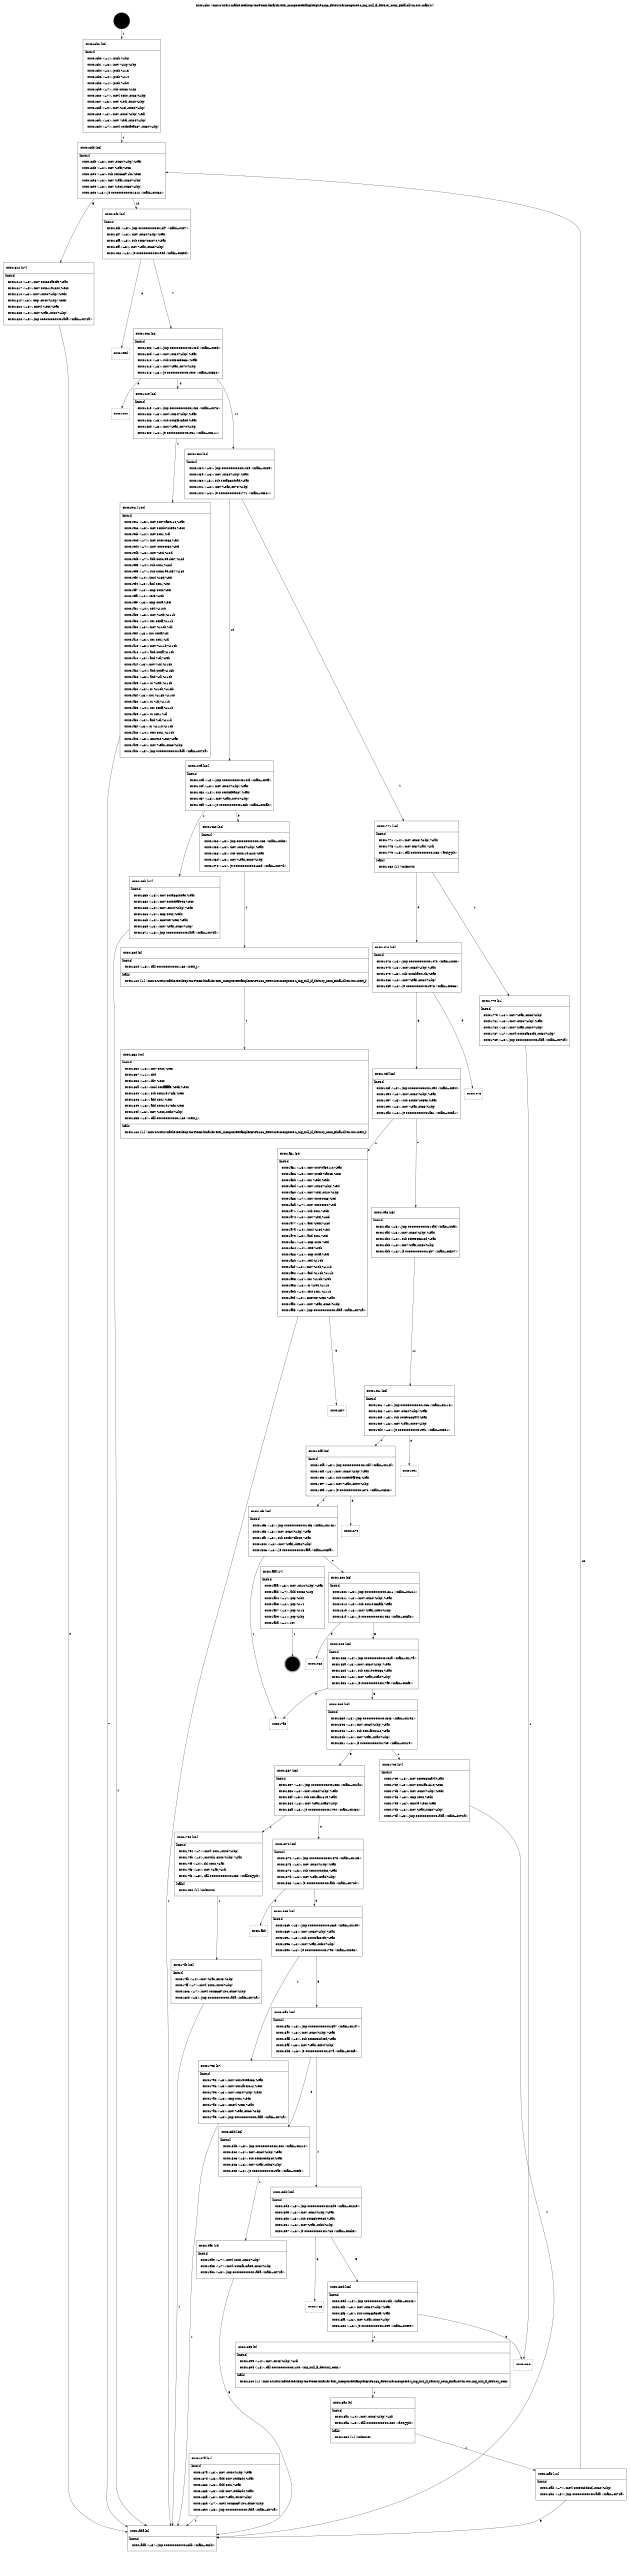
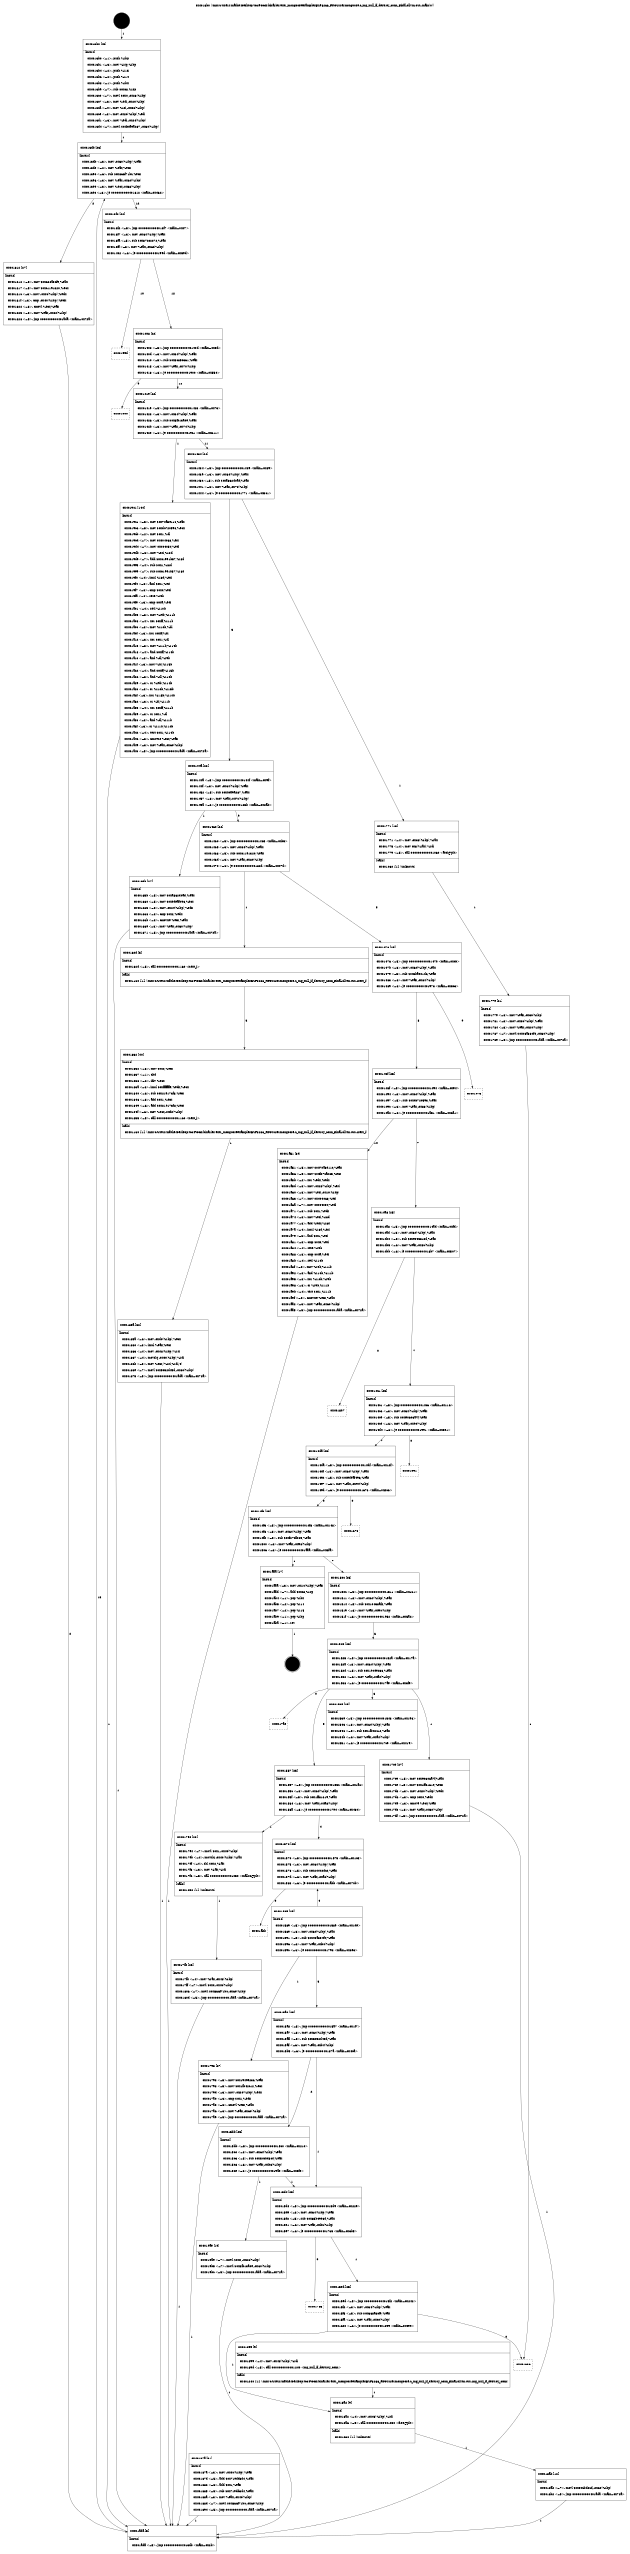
edge "0x4013db [23]" -> "0x401812 [27]": label " 5" -> " 2"
edge "0x4013f2 [22]" -> "0x40199d": label " 0" -> " 10"
edge "0x4013f2 [22]" -> "0x401408 [22]": label " 7" -> " 12"
edge "0x401408 [22]" -> "0x40141e [22]": label " 4" -> " 12"
edge "0x401408 [22]" -> "0x401434 [22]": now "0x40141e [22]" -> "0x401434 [22]"
edge "0x401434 [22]" -> "0x40144a [22]": label " 10" -> " 3"
edge "0x401771 [13]" -> "0x401476 [25]": now "0x401460 [22]" -> "0x401476 [25]"
edge "0x40182d [5]" -> "0x401832 [40]": label " 1" -> " 3"
edge "0x4018ab [12]" -> "0x4013db [23]": now "0x401ada [5]" -> "0x4013db [23]"
edge "0x40148f [25]" -> "0x401a51 [89]": label " 1" -> " 10"
node "0x40185a [32]": added
edge "0x4014a8 [25]" -> "0x4014c1 [25]": label " 11" -> " 7"
edge "0x401a51 [89]" -> "0x4018b7": now "0x4014a8 [25]" -> "0x4018b7"
edge "0x4014da [25]" -> "0x4014f3 [25]": label " 7" -> " 0"
edge "0x4014f3 [25]" -> "0x4017ae": now "0x4014f3 [25]" -> "0x401aaa [17]"
node "0x401952": removed
edge "0x4019c1 [144]" -> "0x401ada [5]": label " 7" -> " 1"
edge "0x40153e [25]" -> "0x4017c9 [27]": now "0x401525 [25]" -> "0x4017c9 [27]"
edge "0x40153e [25]" -> "0x401557 [25]": now "0x401525 [25]" -> "0x401557 [25]"
edge "0x401570 [25]" -> "0x401589 [25]": reversed
edge "0x4015bb [25]" -> "0x4015d4 [25]": added, label "1"
edge "0x4015d4 [25]" -> "0x4015ed [25]": label " 9" -> " 1"
edge "0x4015ed [25]" -> "0x401899 [9]": now "0x4015ed [25]" -> "0x4018a2 [9]"
edge "0x4019ae [19]" -> "0x401ada [5]": label " 5" -> " 1"
edge "0x4018ab [12]" -> "0x401ada [5]": label " 6" -> " 1"
